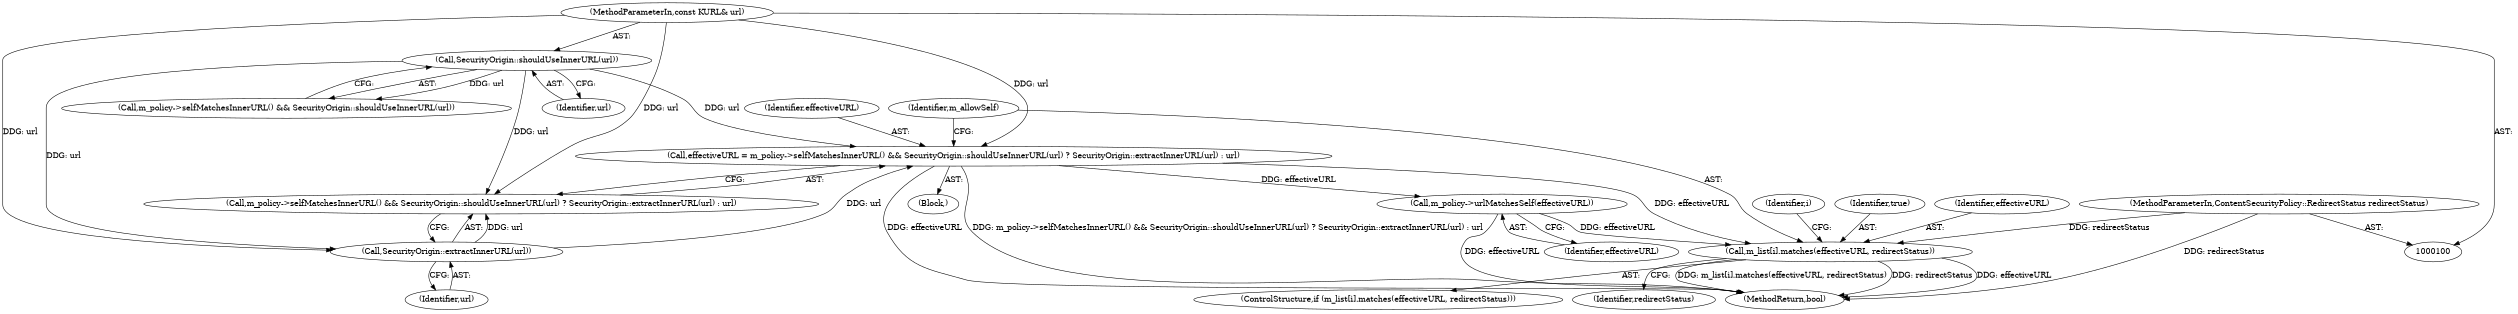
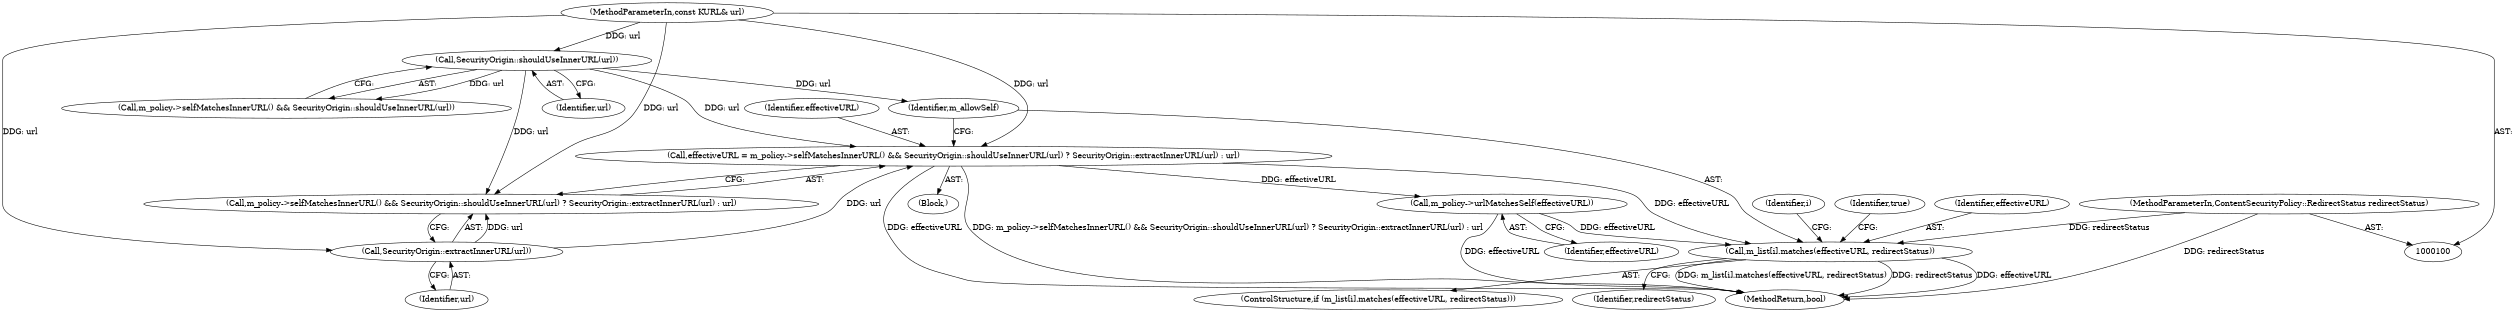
edge "(MethodParameterIn,const KURL& url)" -> "(Call,SecurityOrigin::shouldUseInnerURL(url))": label "AST: " -> "DDG: url"
edge "(Call,SecurityOrigin::shouldUseInnerURL(url))" -> "(Call,SecurityOrigin::extractInnerURL(url))": now "(Call,SecurityOrigin::shouldUseInnerURL(url))" -> "(Identifier,m_allowSelf)"
edge "(Identifier,true)" -> "(Call,m_list[i].matches(effectiveURL, redirectStatus))": label "AST: " -> "CFG: "
